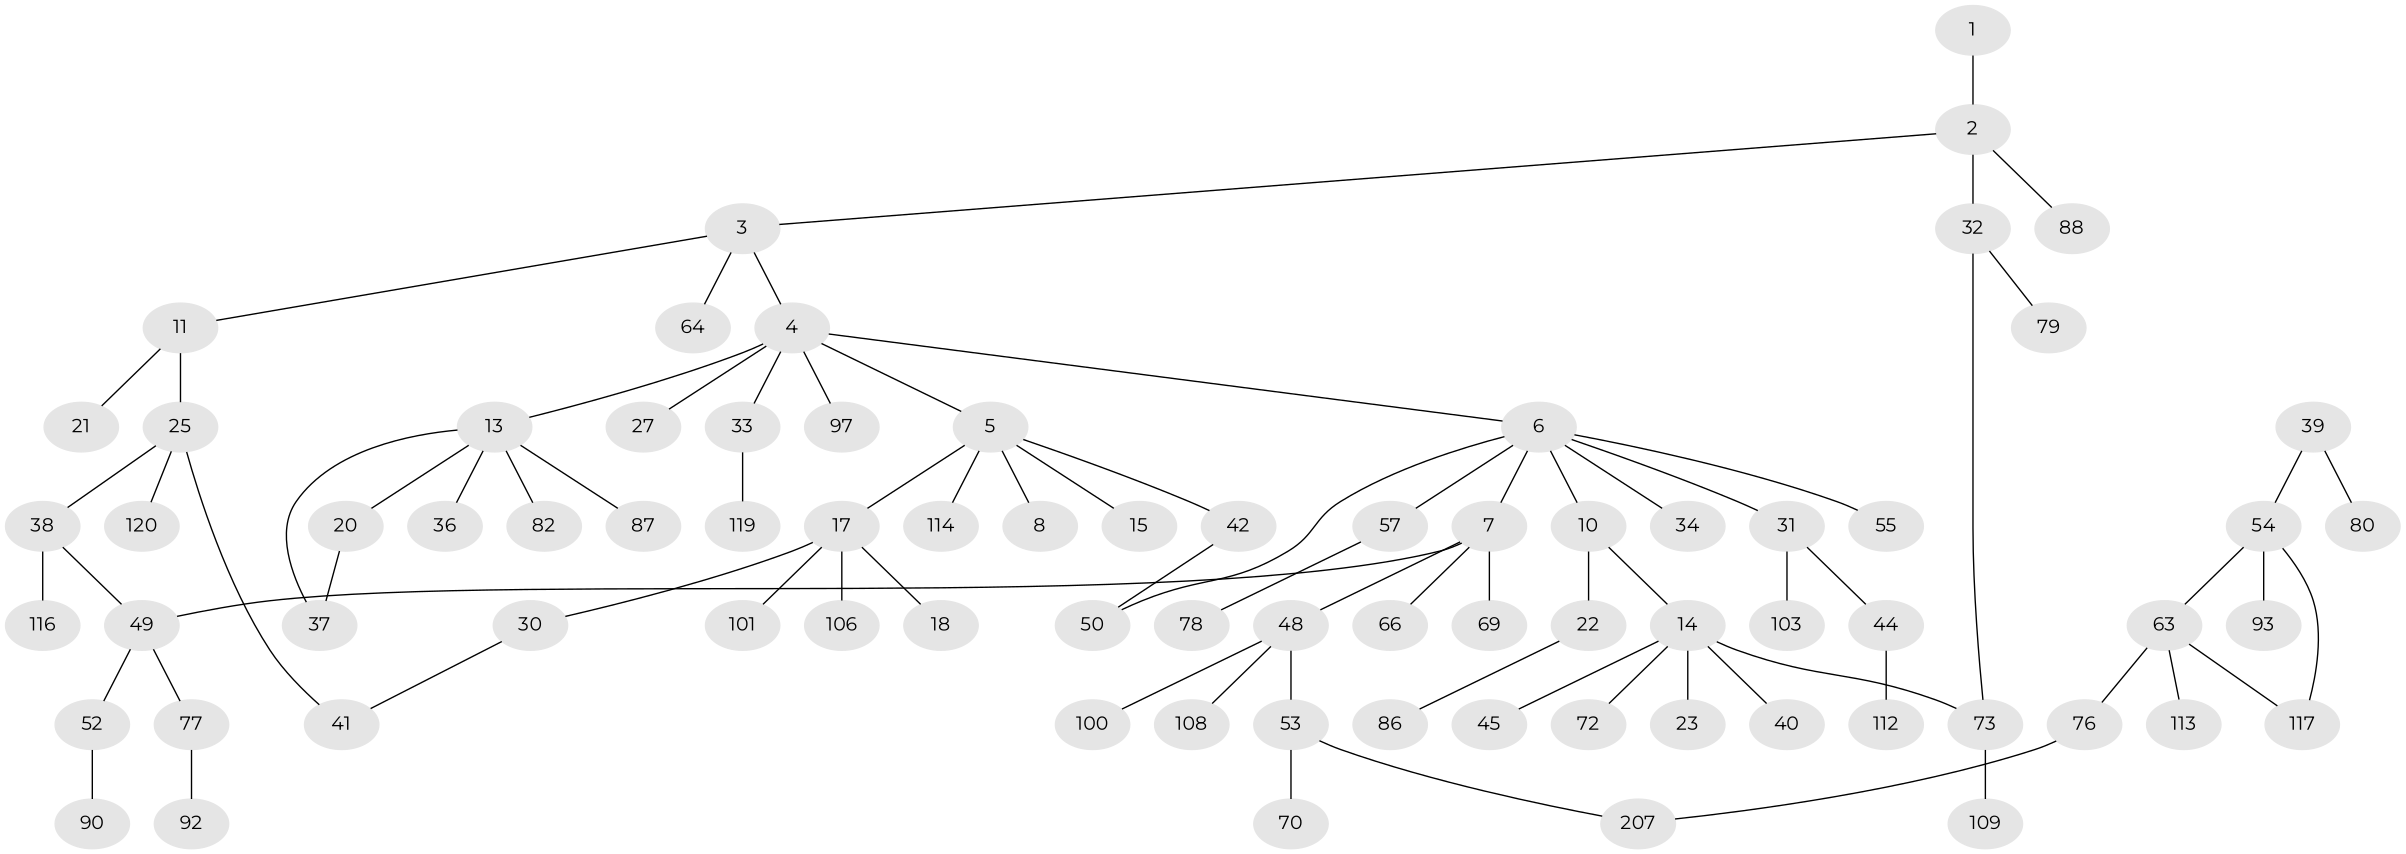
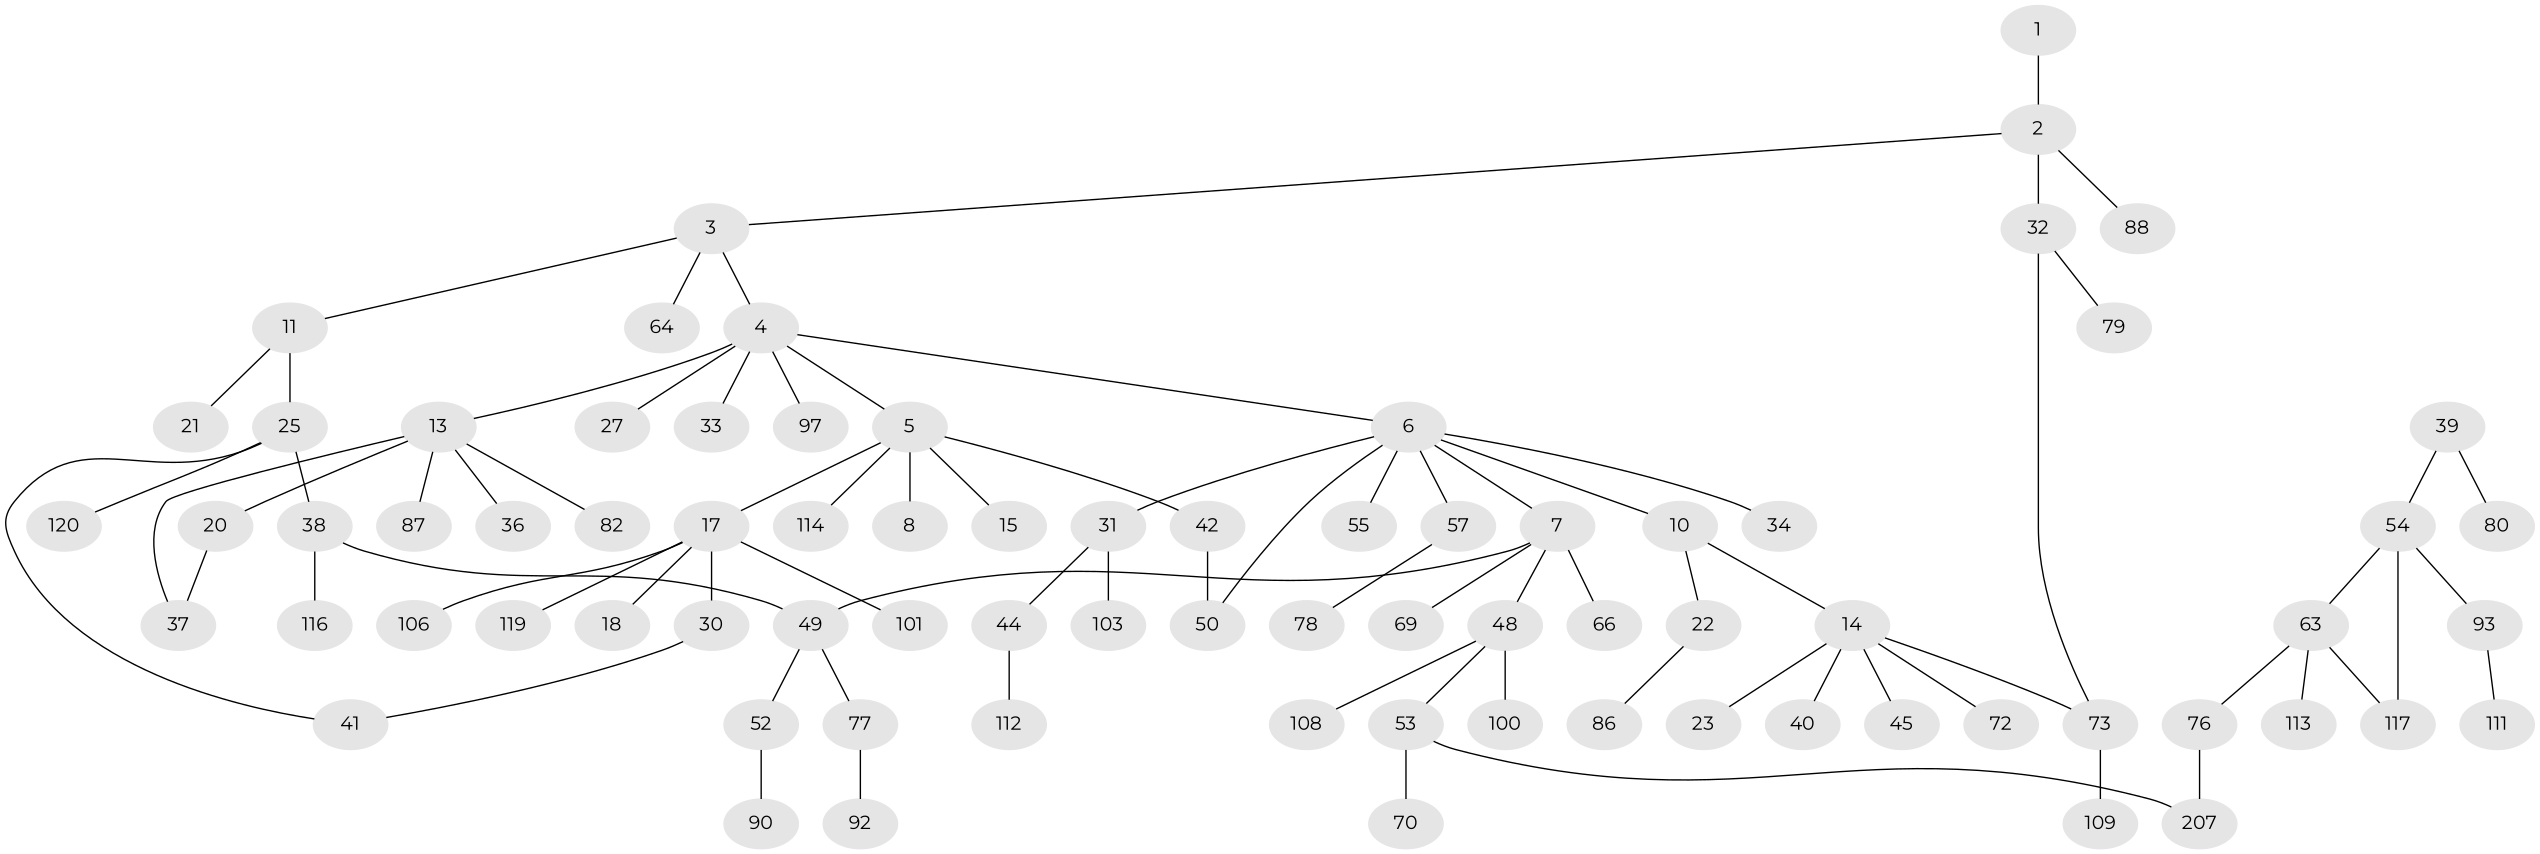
edge "33" -- "119": now "17" -- "119"
node "111": added
